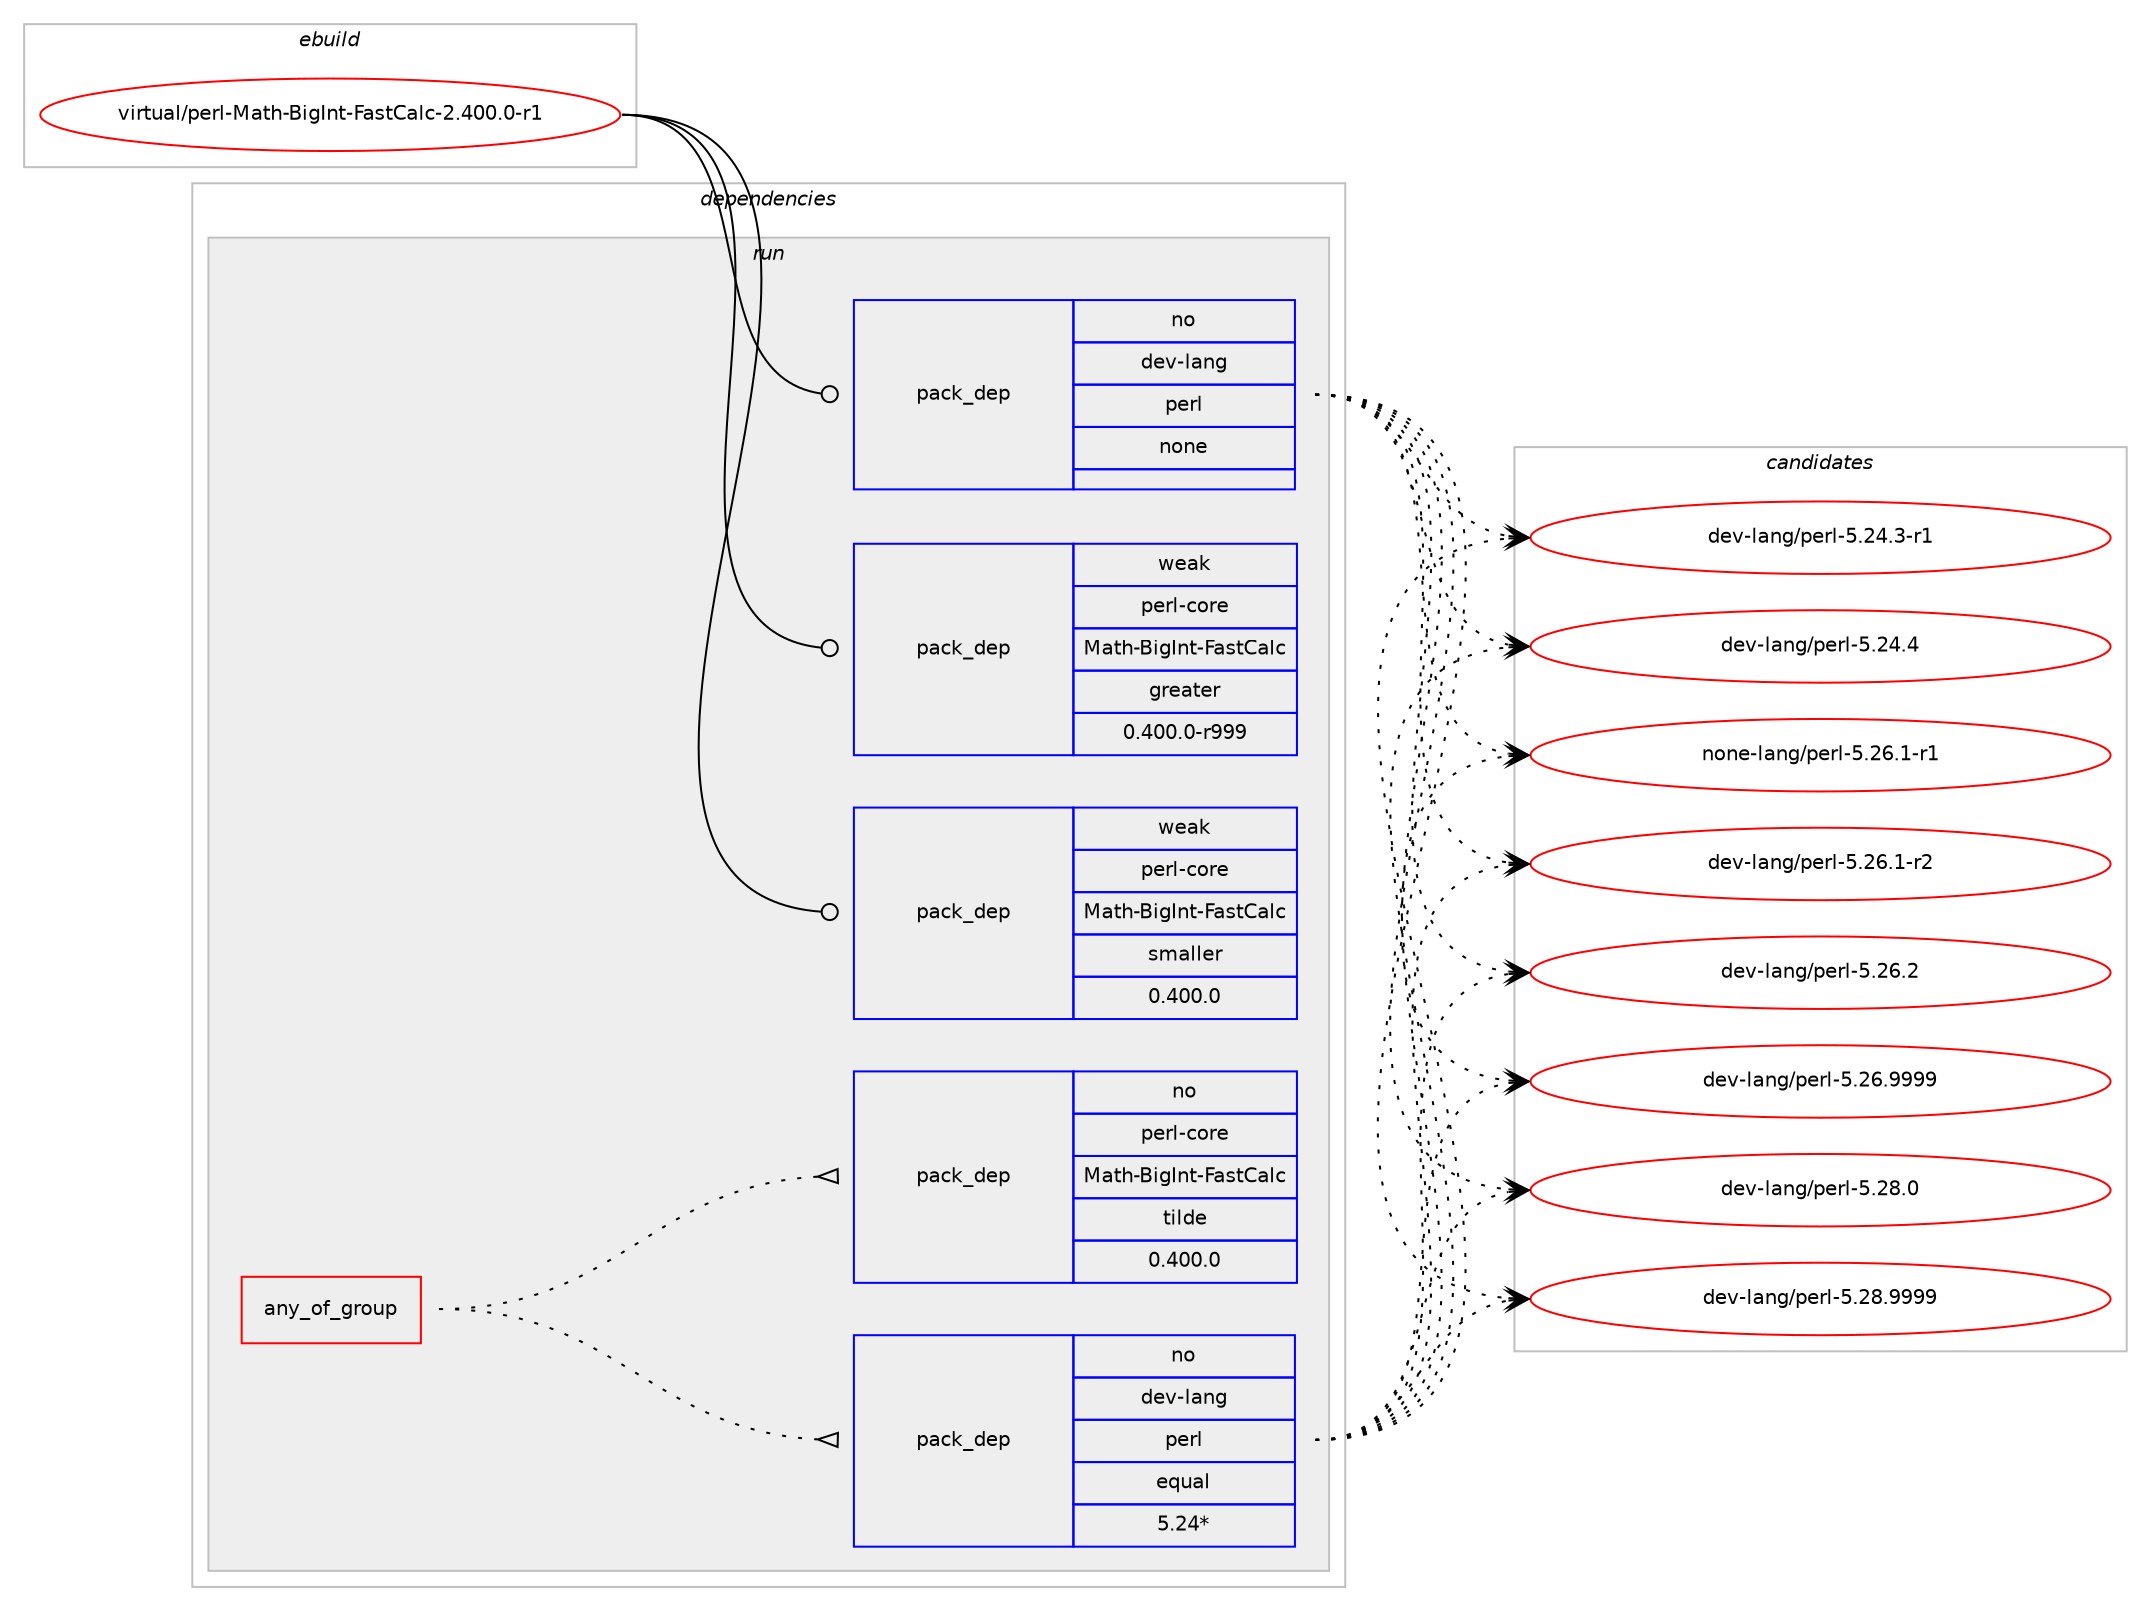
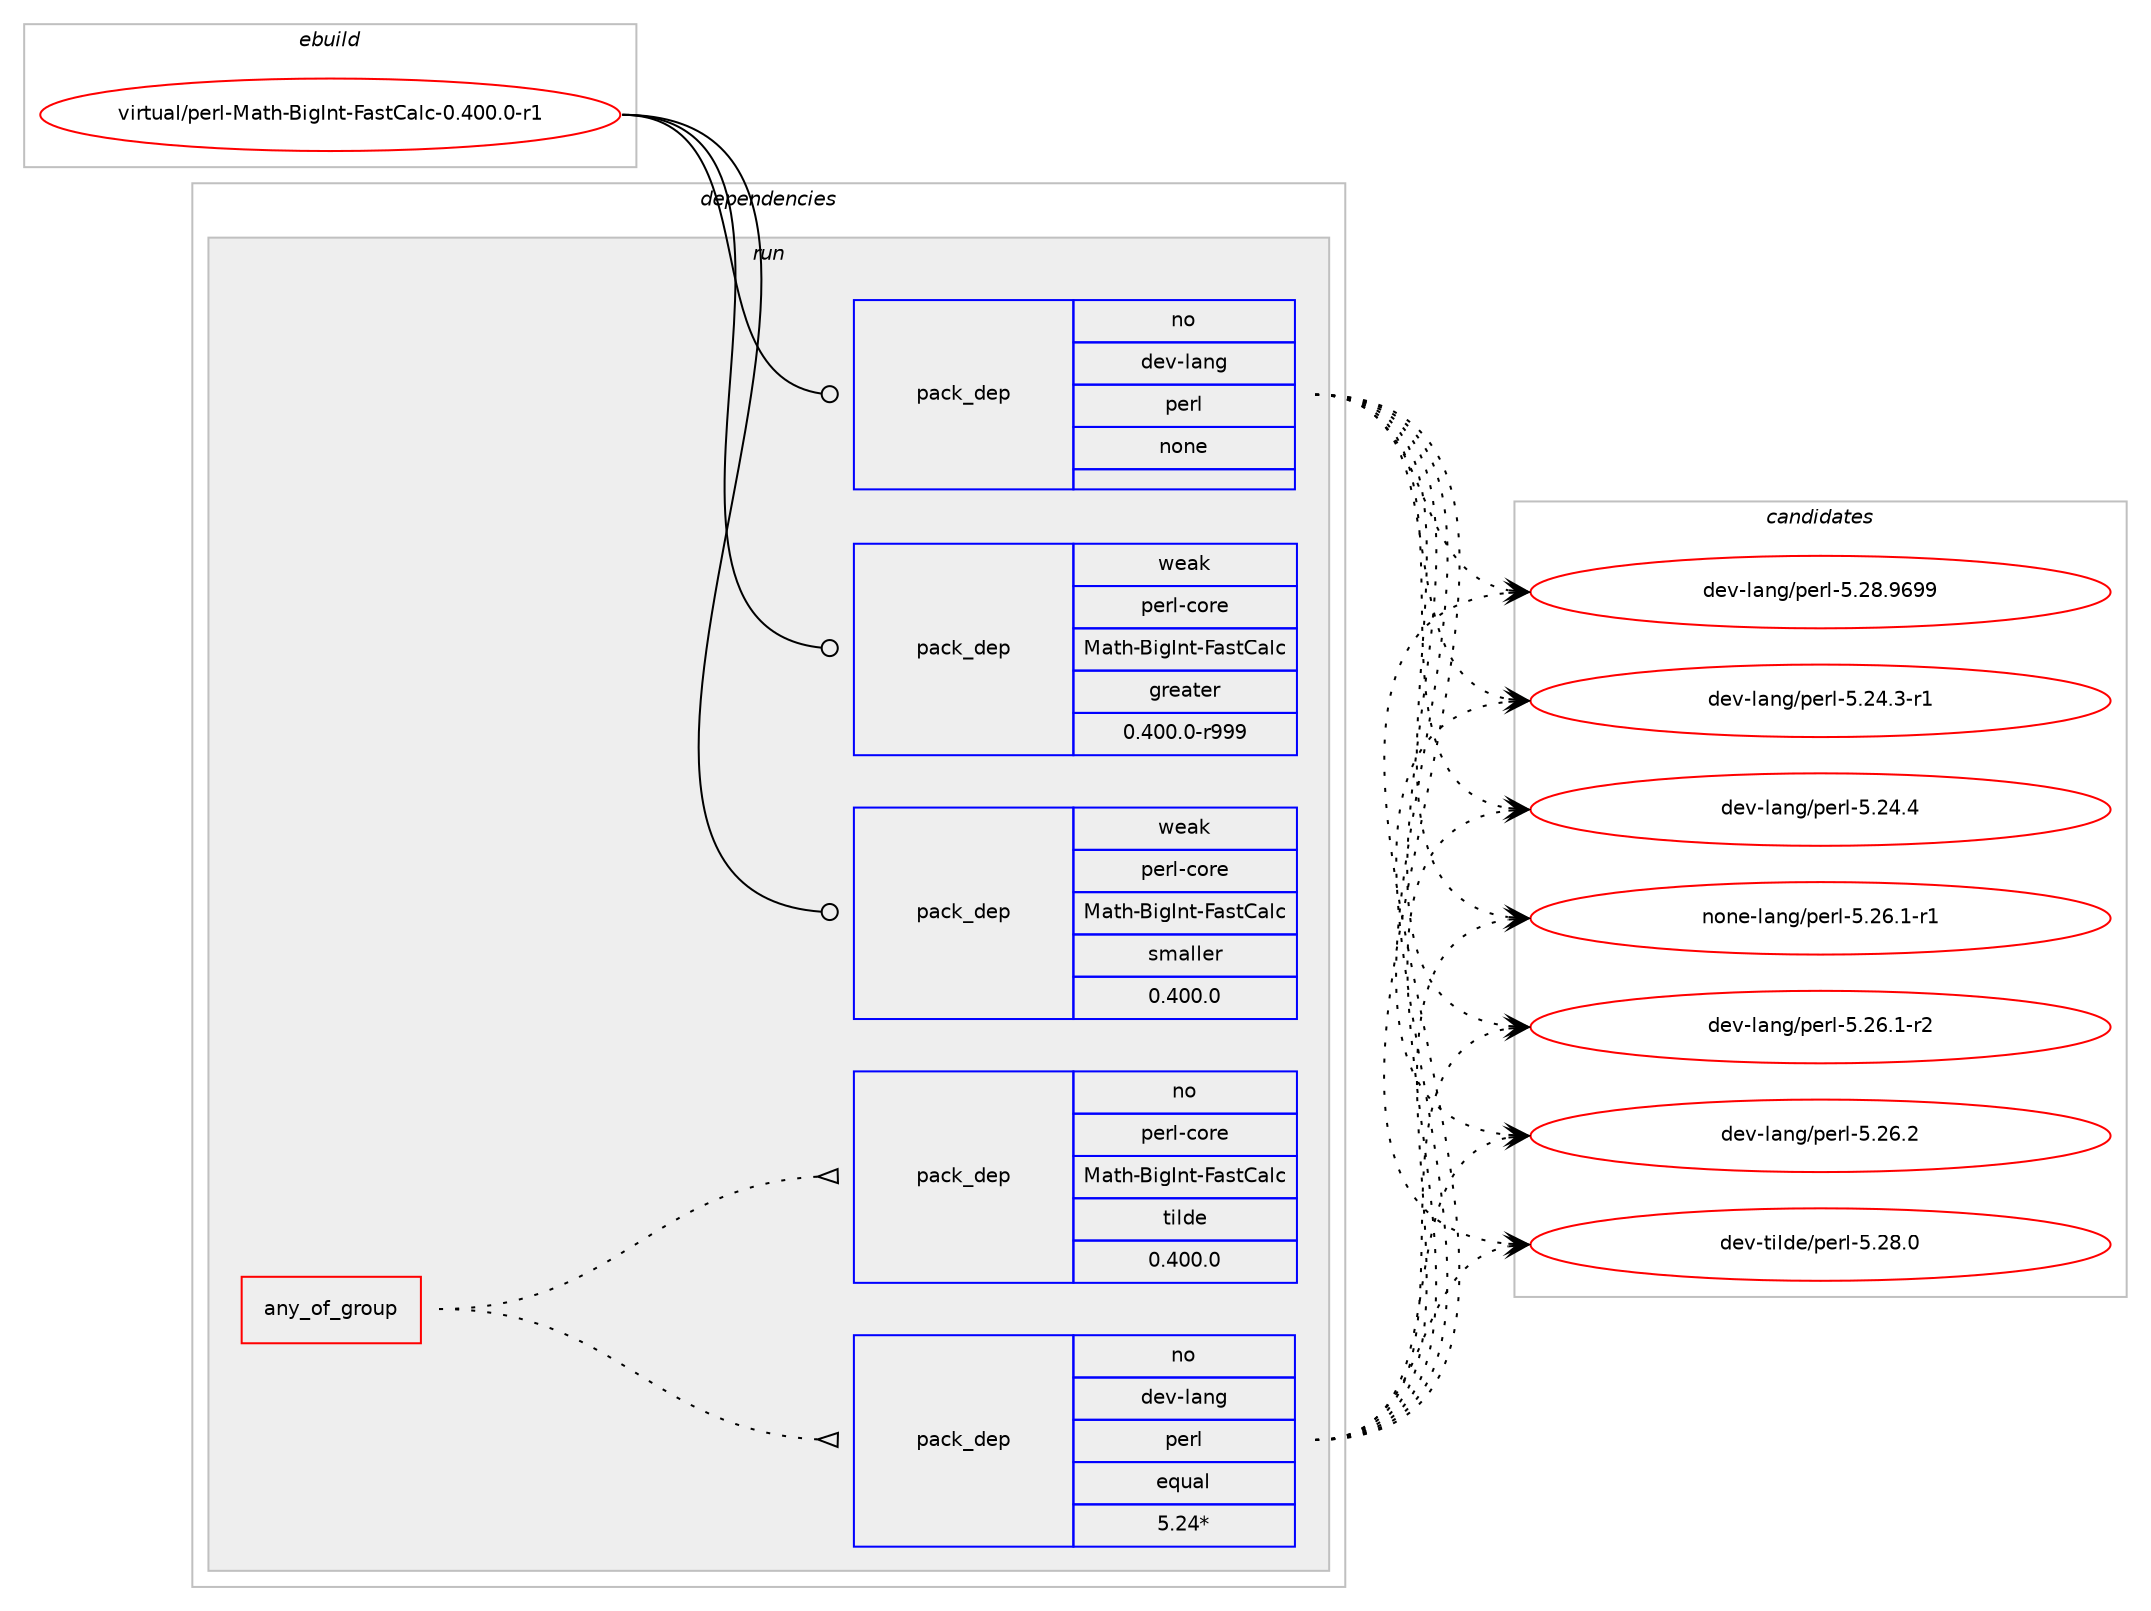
node "virtual/perl-Math-BigInt-FastCalc-2.400.0-r1": label "virtual/perl-Math-BigInt-FastCalc-2.400.0-r1" -> "virtual/perl-Math-BigInt-FastCalc-0.400.0-r1"
node "dev-lang/perl-5.26.9999": removed
node "dev-lang/perl-5.28.0": label "dev-lang/perl-5.28.0" -> "dev-tilde/perl-5.28.0"
node "dev-lang/perl-5.28.9999": label "dev-lang/perl-5.28.9999" -> "dev-lang/perl-5.28.9699"
